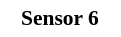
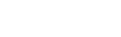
node "Sensor 6": removed
